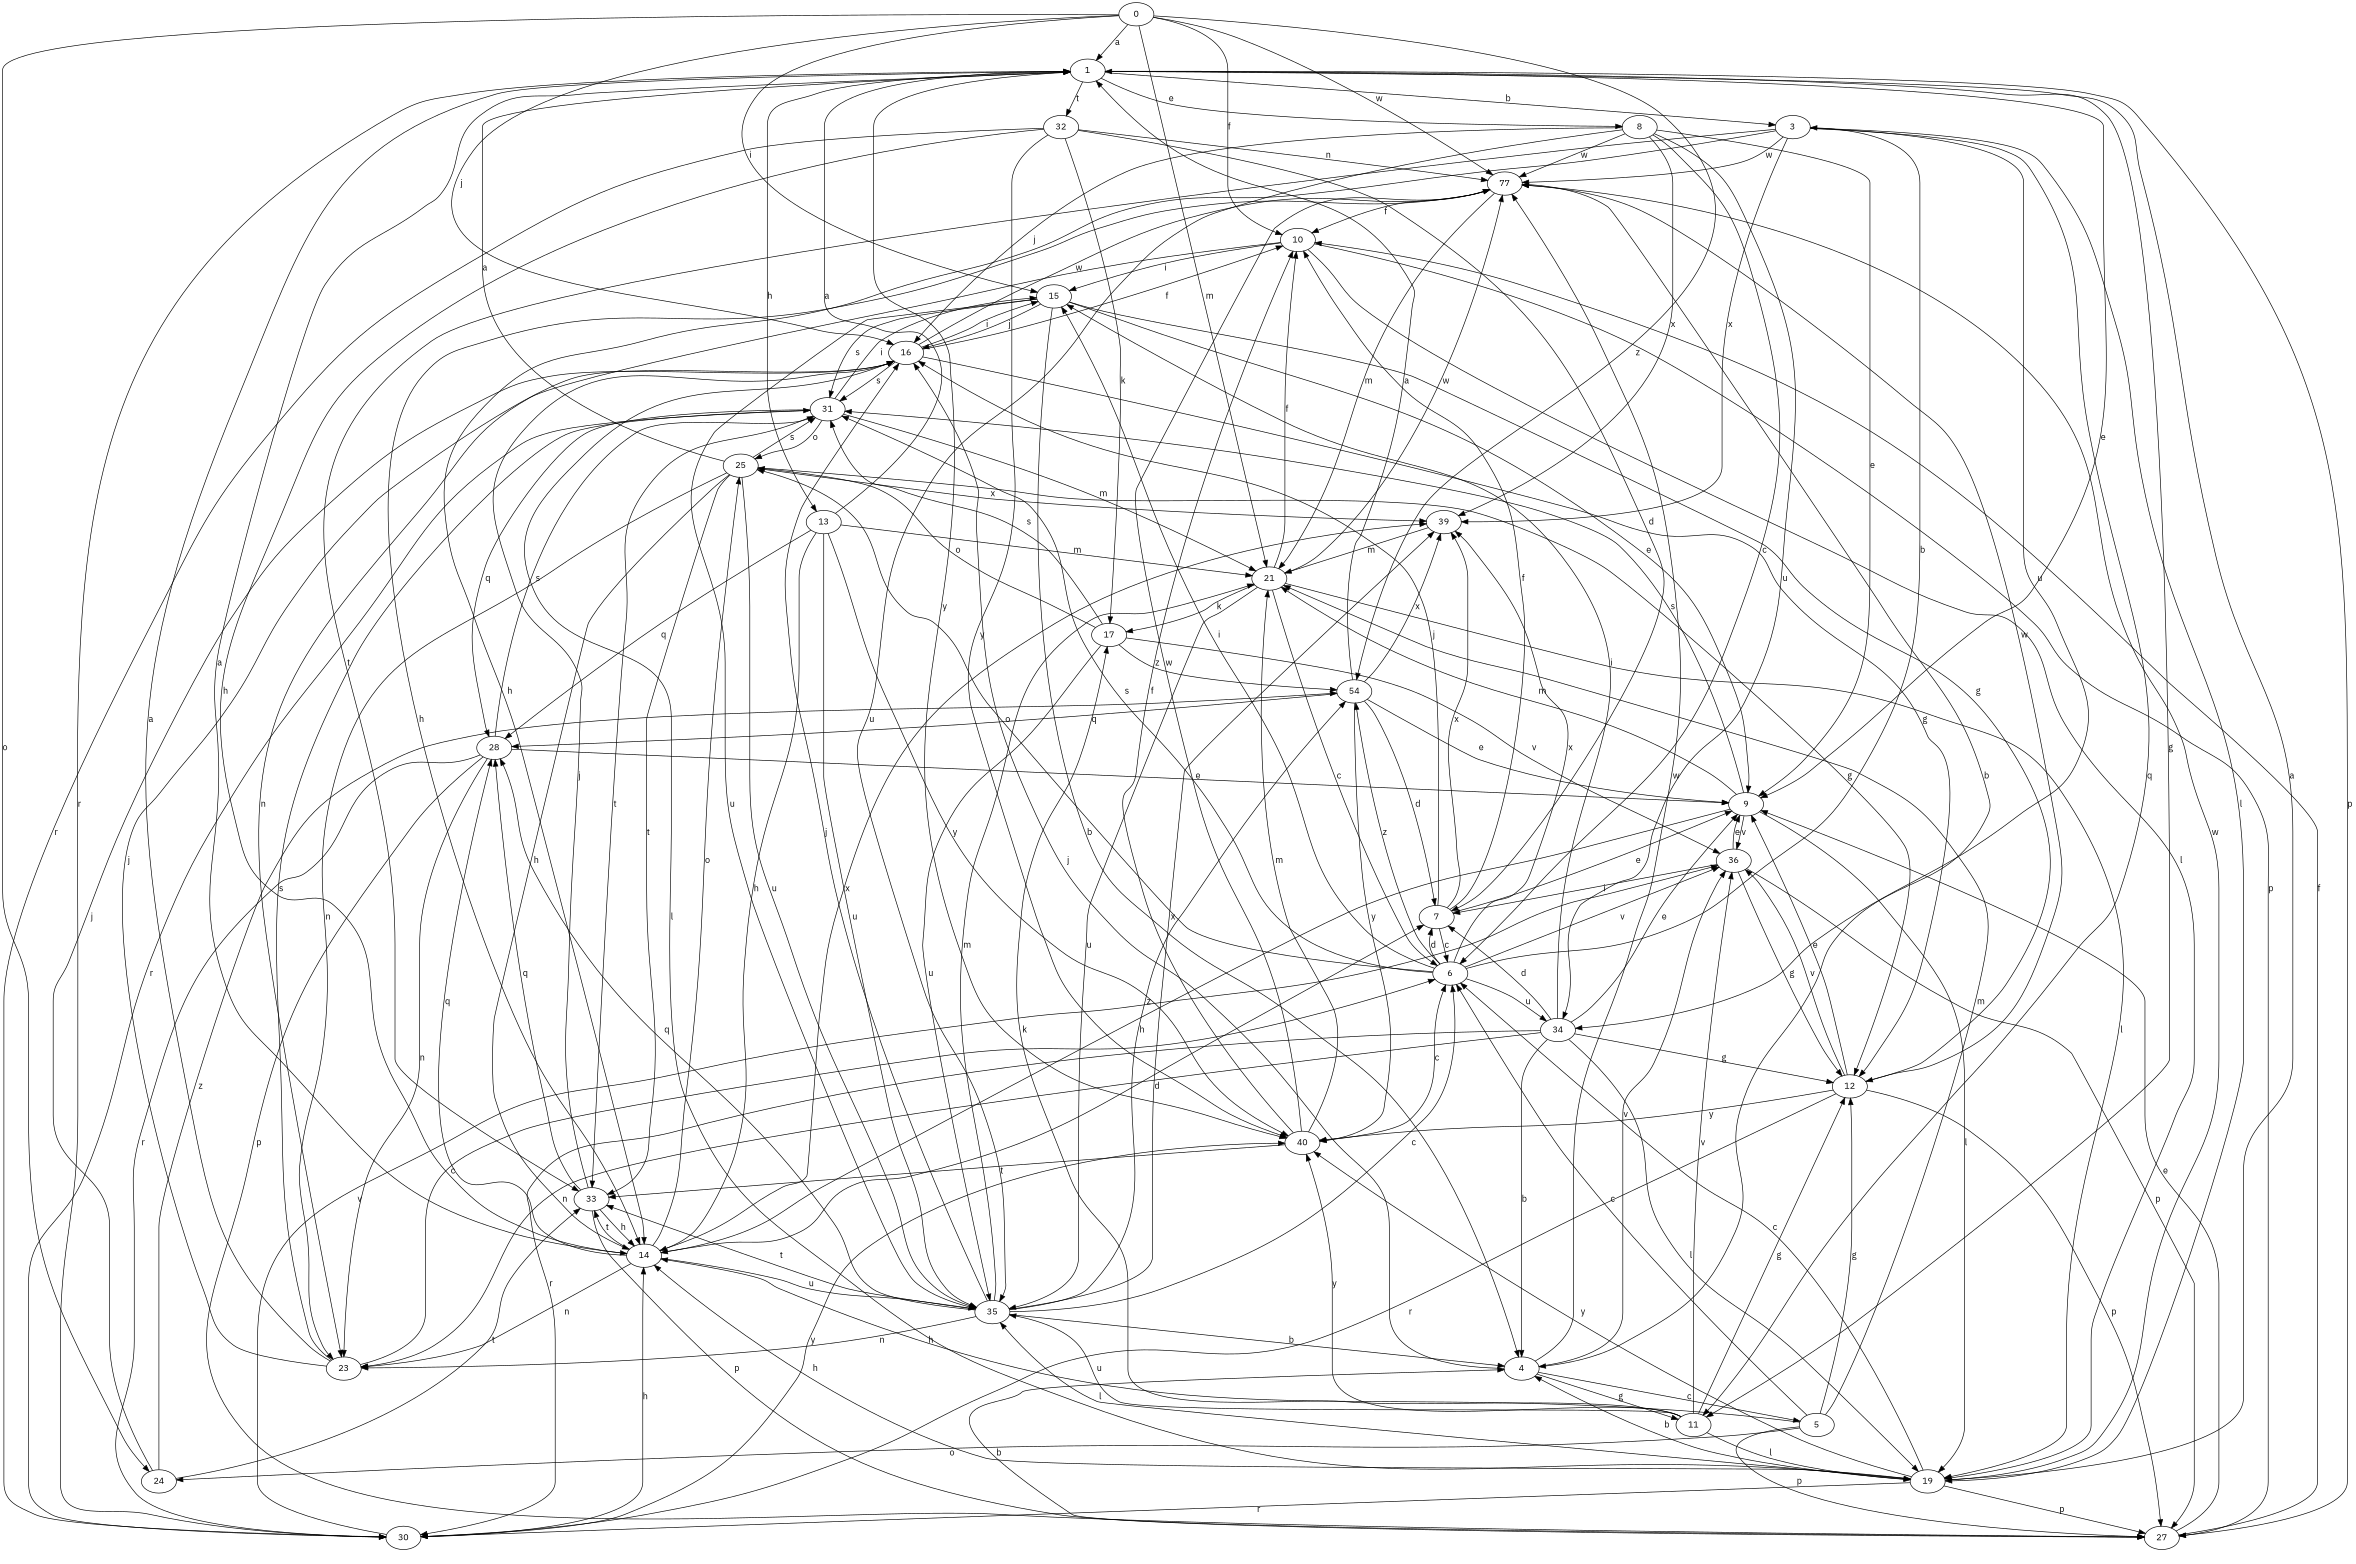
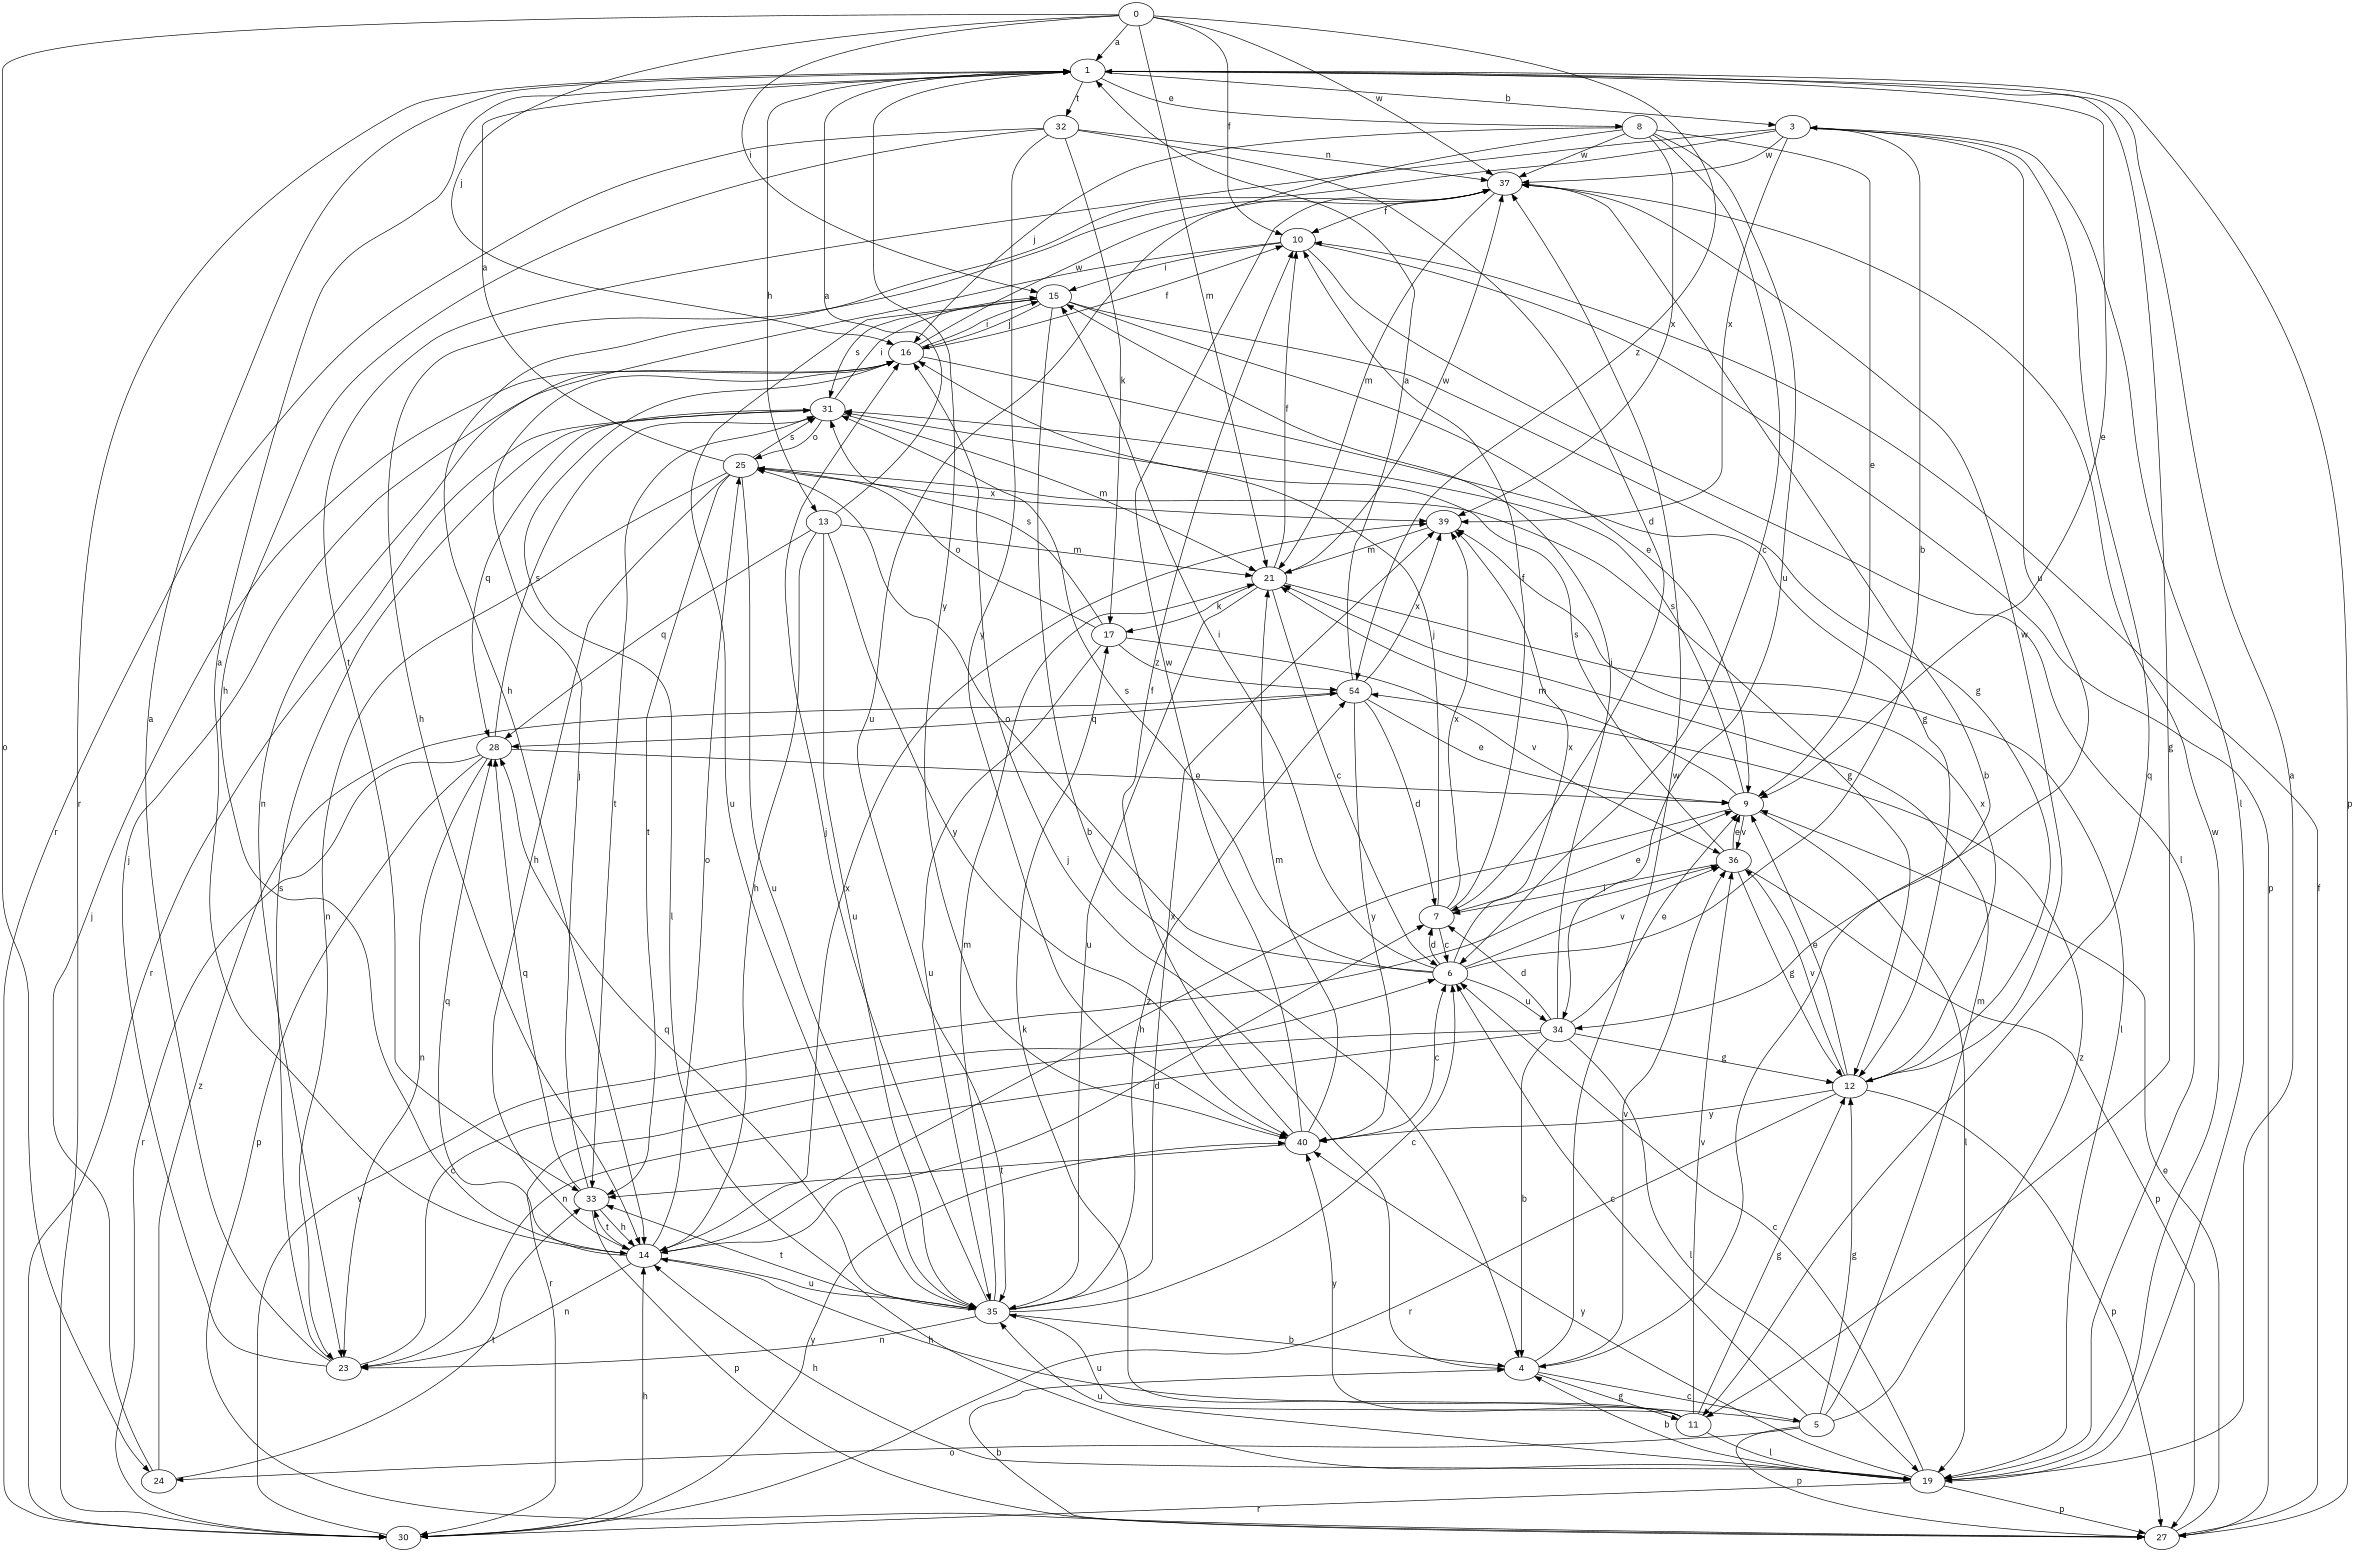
node "77": label "77" -> "37"
edge "16" -> "31": now "36" -> "31"
edge "12" -> "39": added, label "x"
edge "6" -> "54": now "5" -> "54"
edge "19" -> "35": label "l" -> "u"
